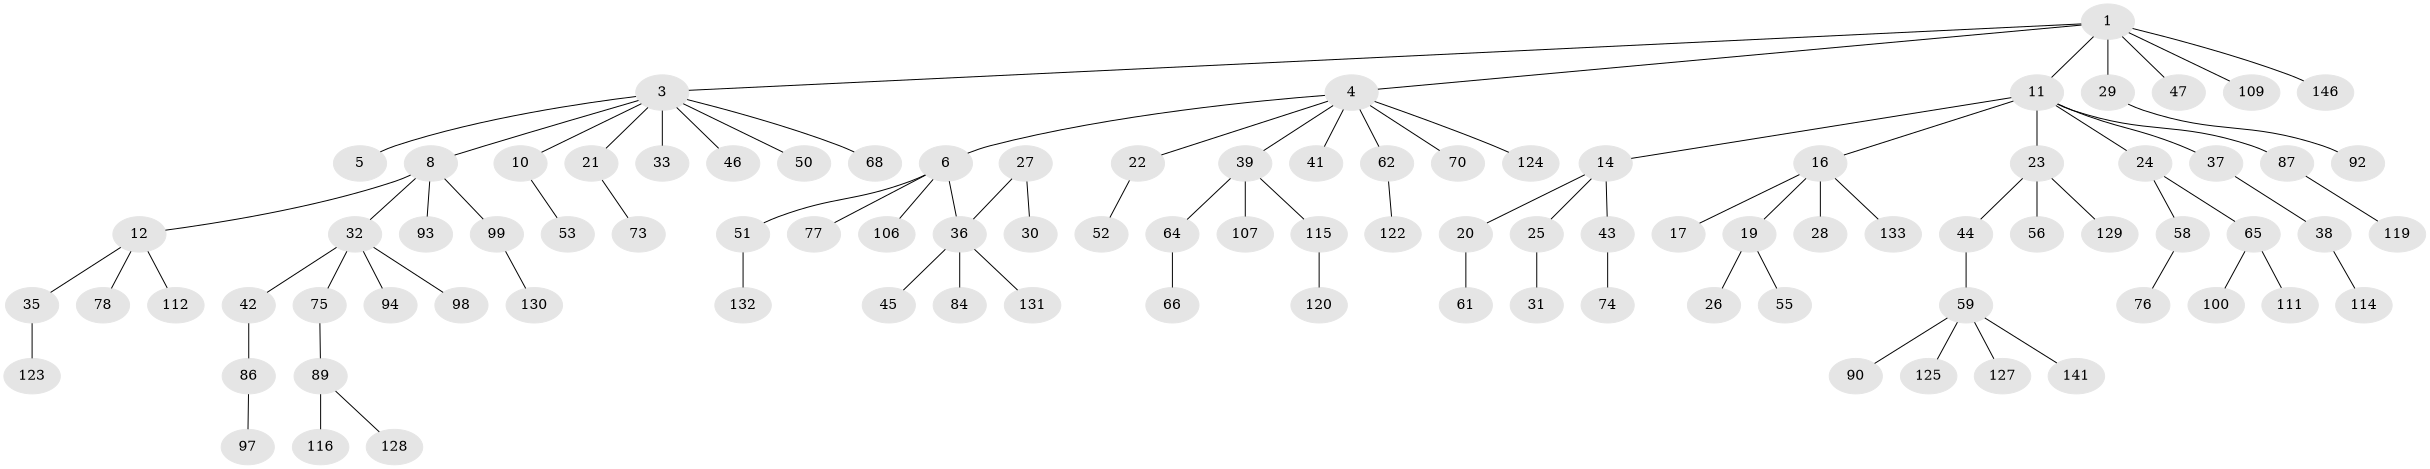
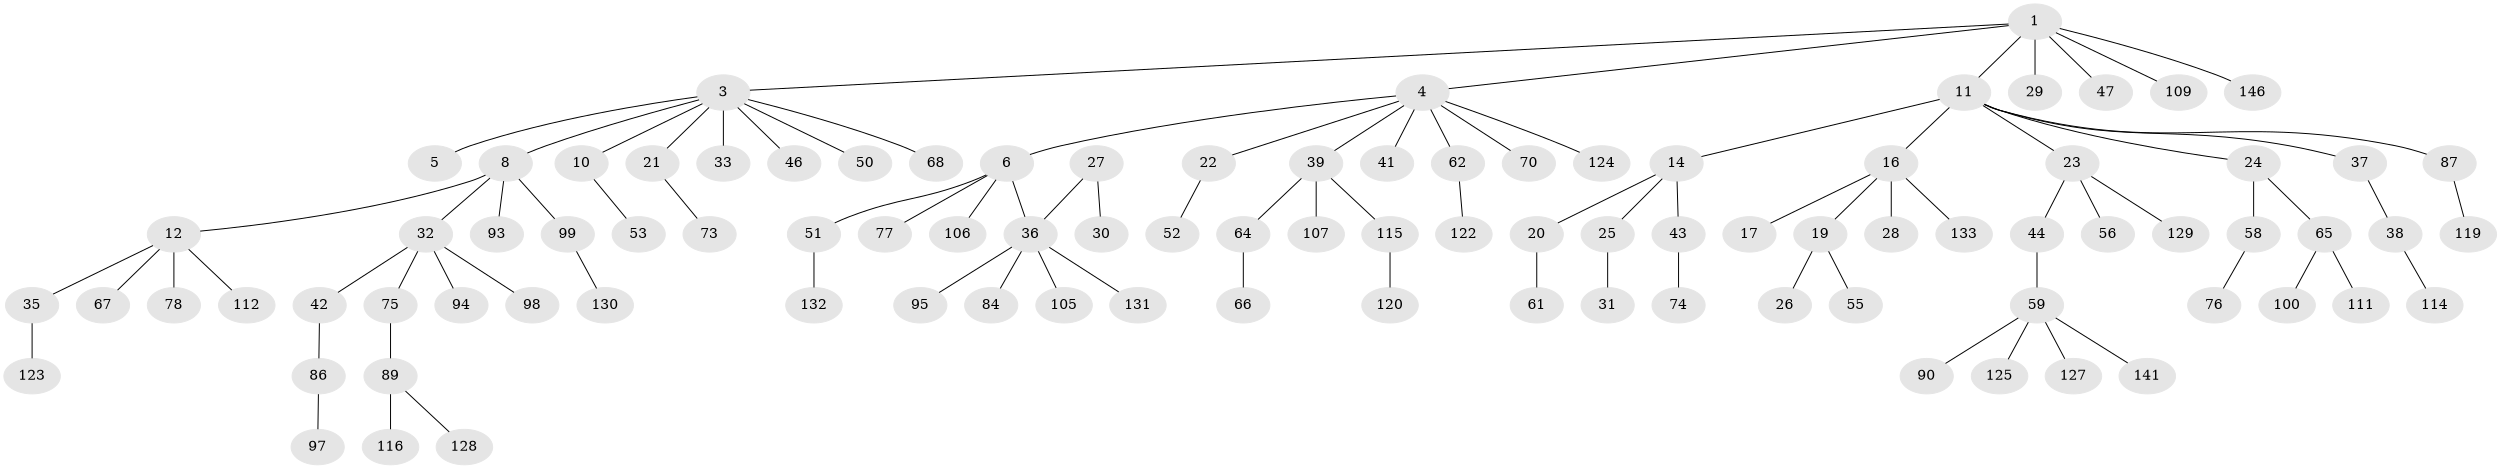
node "92": removed
node "67": added
node "45": label "45" -> "95"
node "105": added
